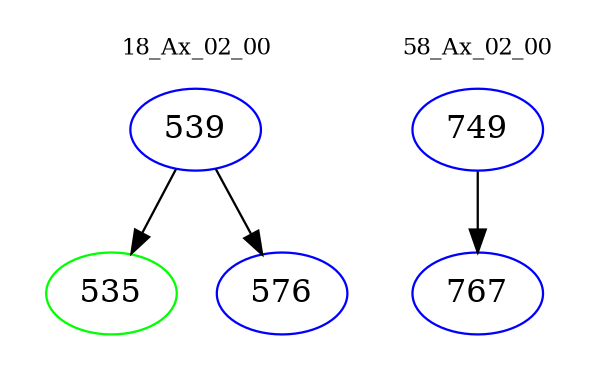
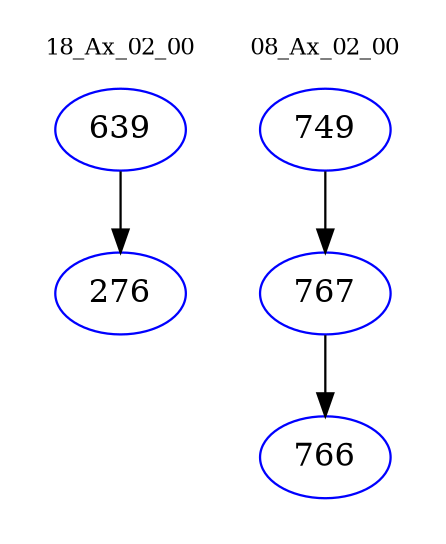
cluster "58_Ax_02_00": label "58_Ax_02_00" -> "08_Ax_02_00"
node "539": label "539" -> "639"
node "535": removed
node "576": label "576" -> "276"
node "766": added
